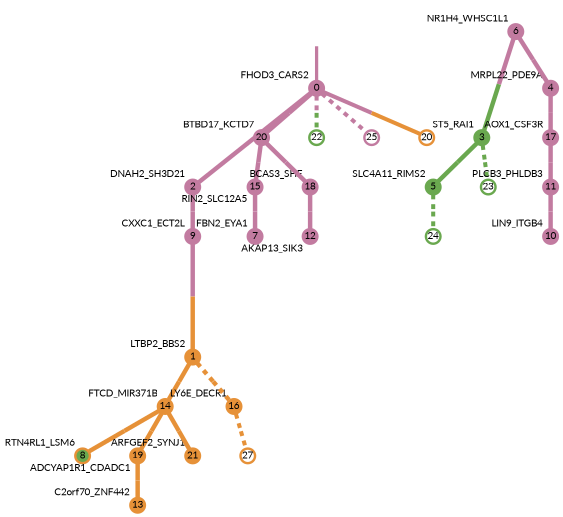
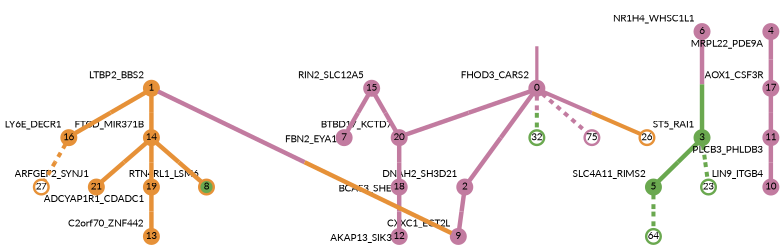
edge "6 NR1H4_WHSC1L1" -> "4 MRPL22_PDE9A": removed
node "22": label "22" -> "32"
node "25": label "25" -> "75"
node "20": label "20" -> "26"
edge "20 BTBD17_KCTD7" -> "15 RIN2_SLC12A5": reversed
node "24": label "24" -> "64"
edge "9 CXXC1_ECT2L" -> "1 LTBP2_BBS2": reversed
edge "1 LTBP2_BBS2" -> "16 LY6E_DECR1": style dashed -> solid
